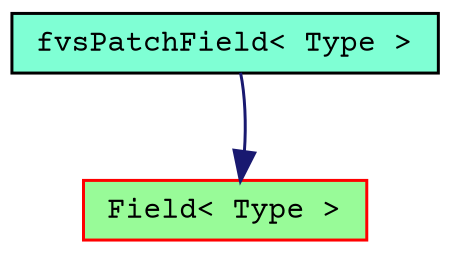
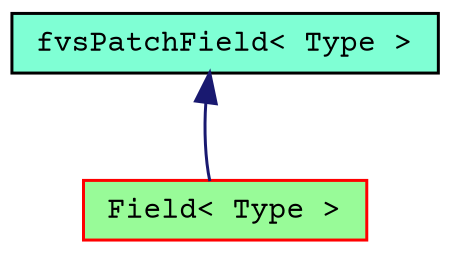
edge "fvsPatchField< Type >" -> "Field< Type >": reversed
